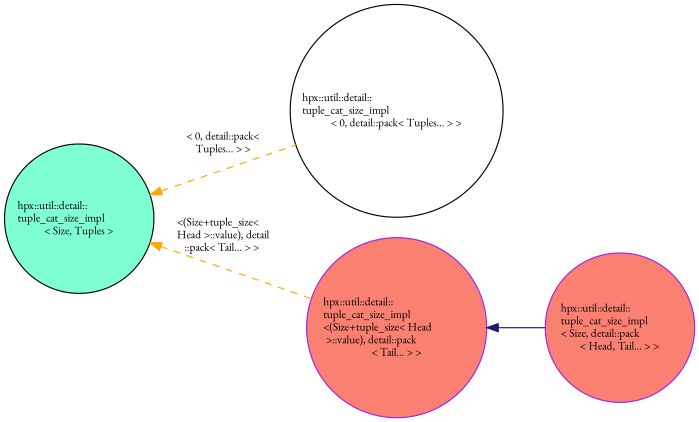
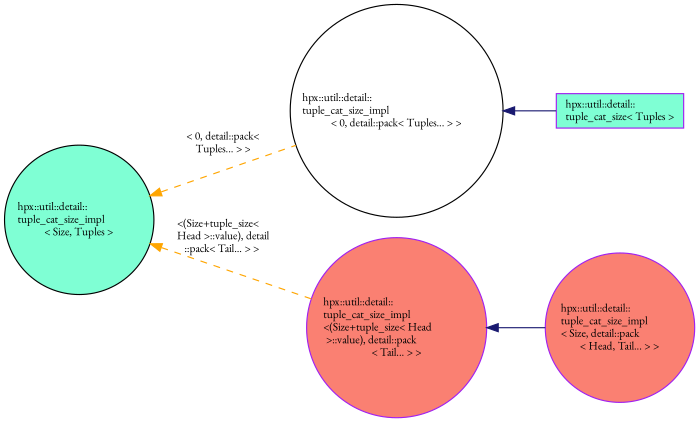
node "hpx::util::detail:: tuple_cat_size< Tuples >": added
